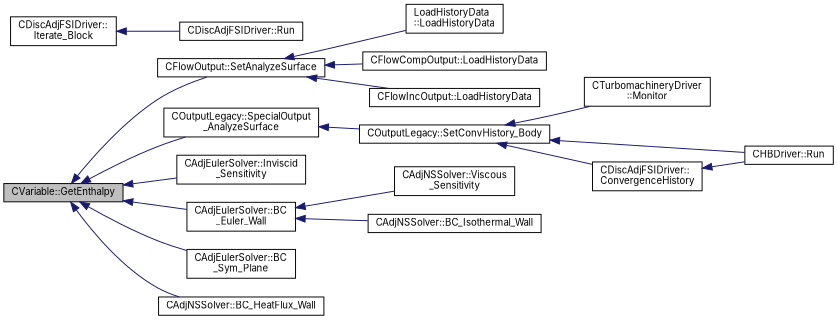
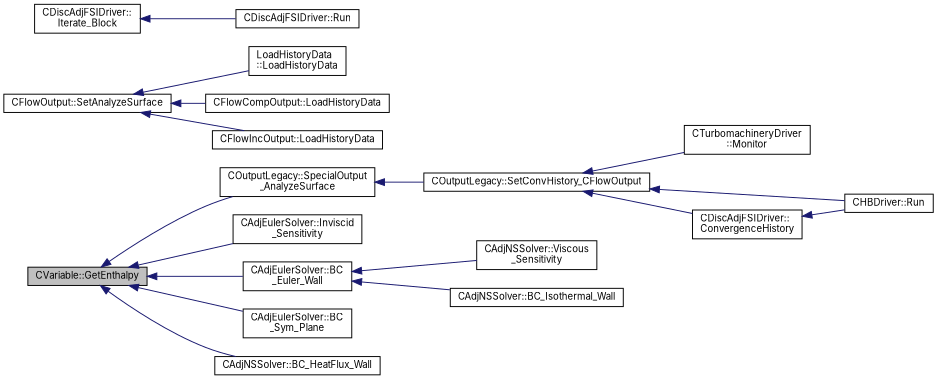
edge "CFlowOutput::SetAnalyzeSurface" -> "CVariable::GetEnthalpy": removed
node "COutputLegacy::SetConvHistory_Body": label "COutputLegacy::SetConvHistory_Body" -> "COutputLegacy::SetConvHistory_CFlowOutput"
